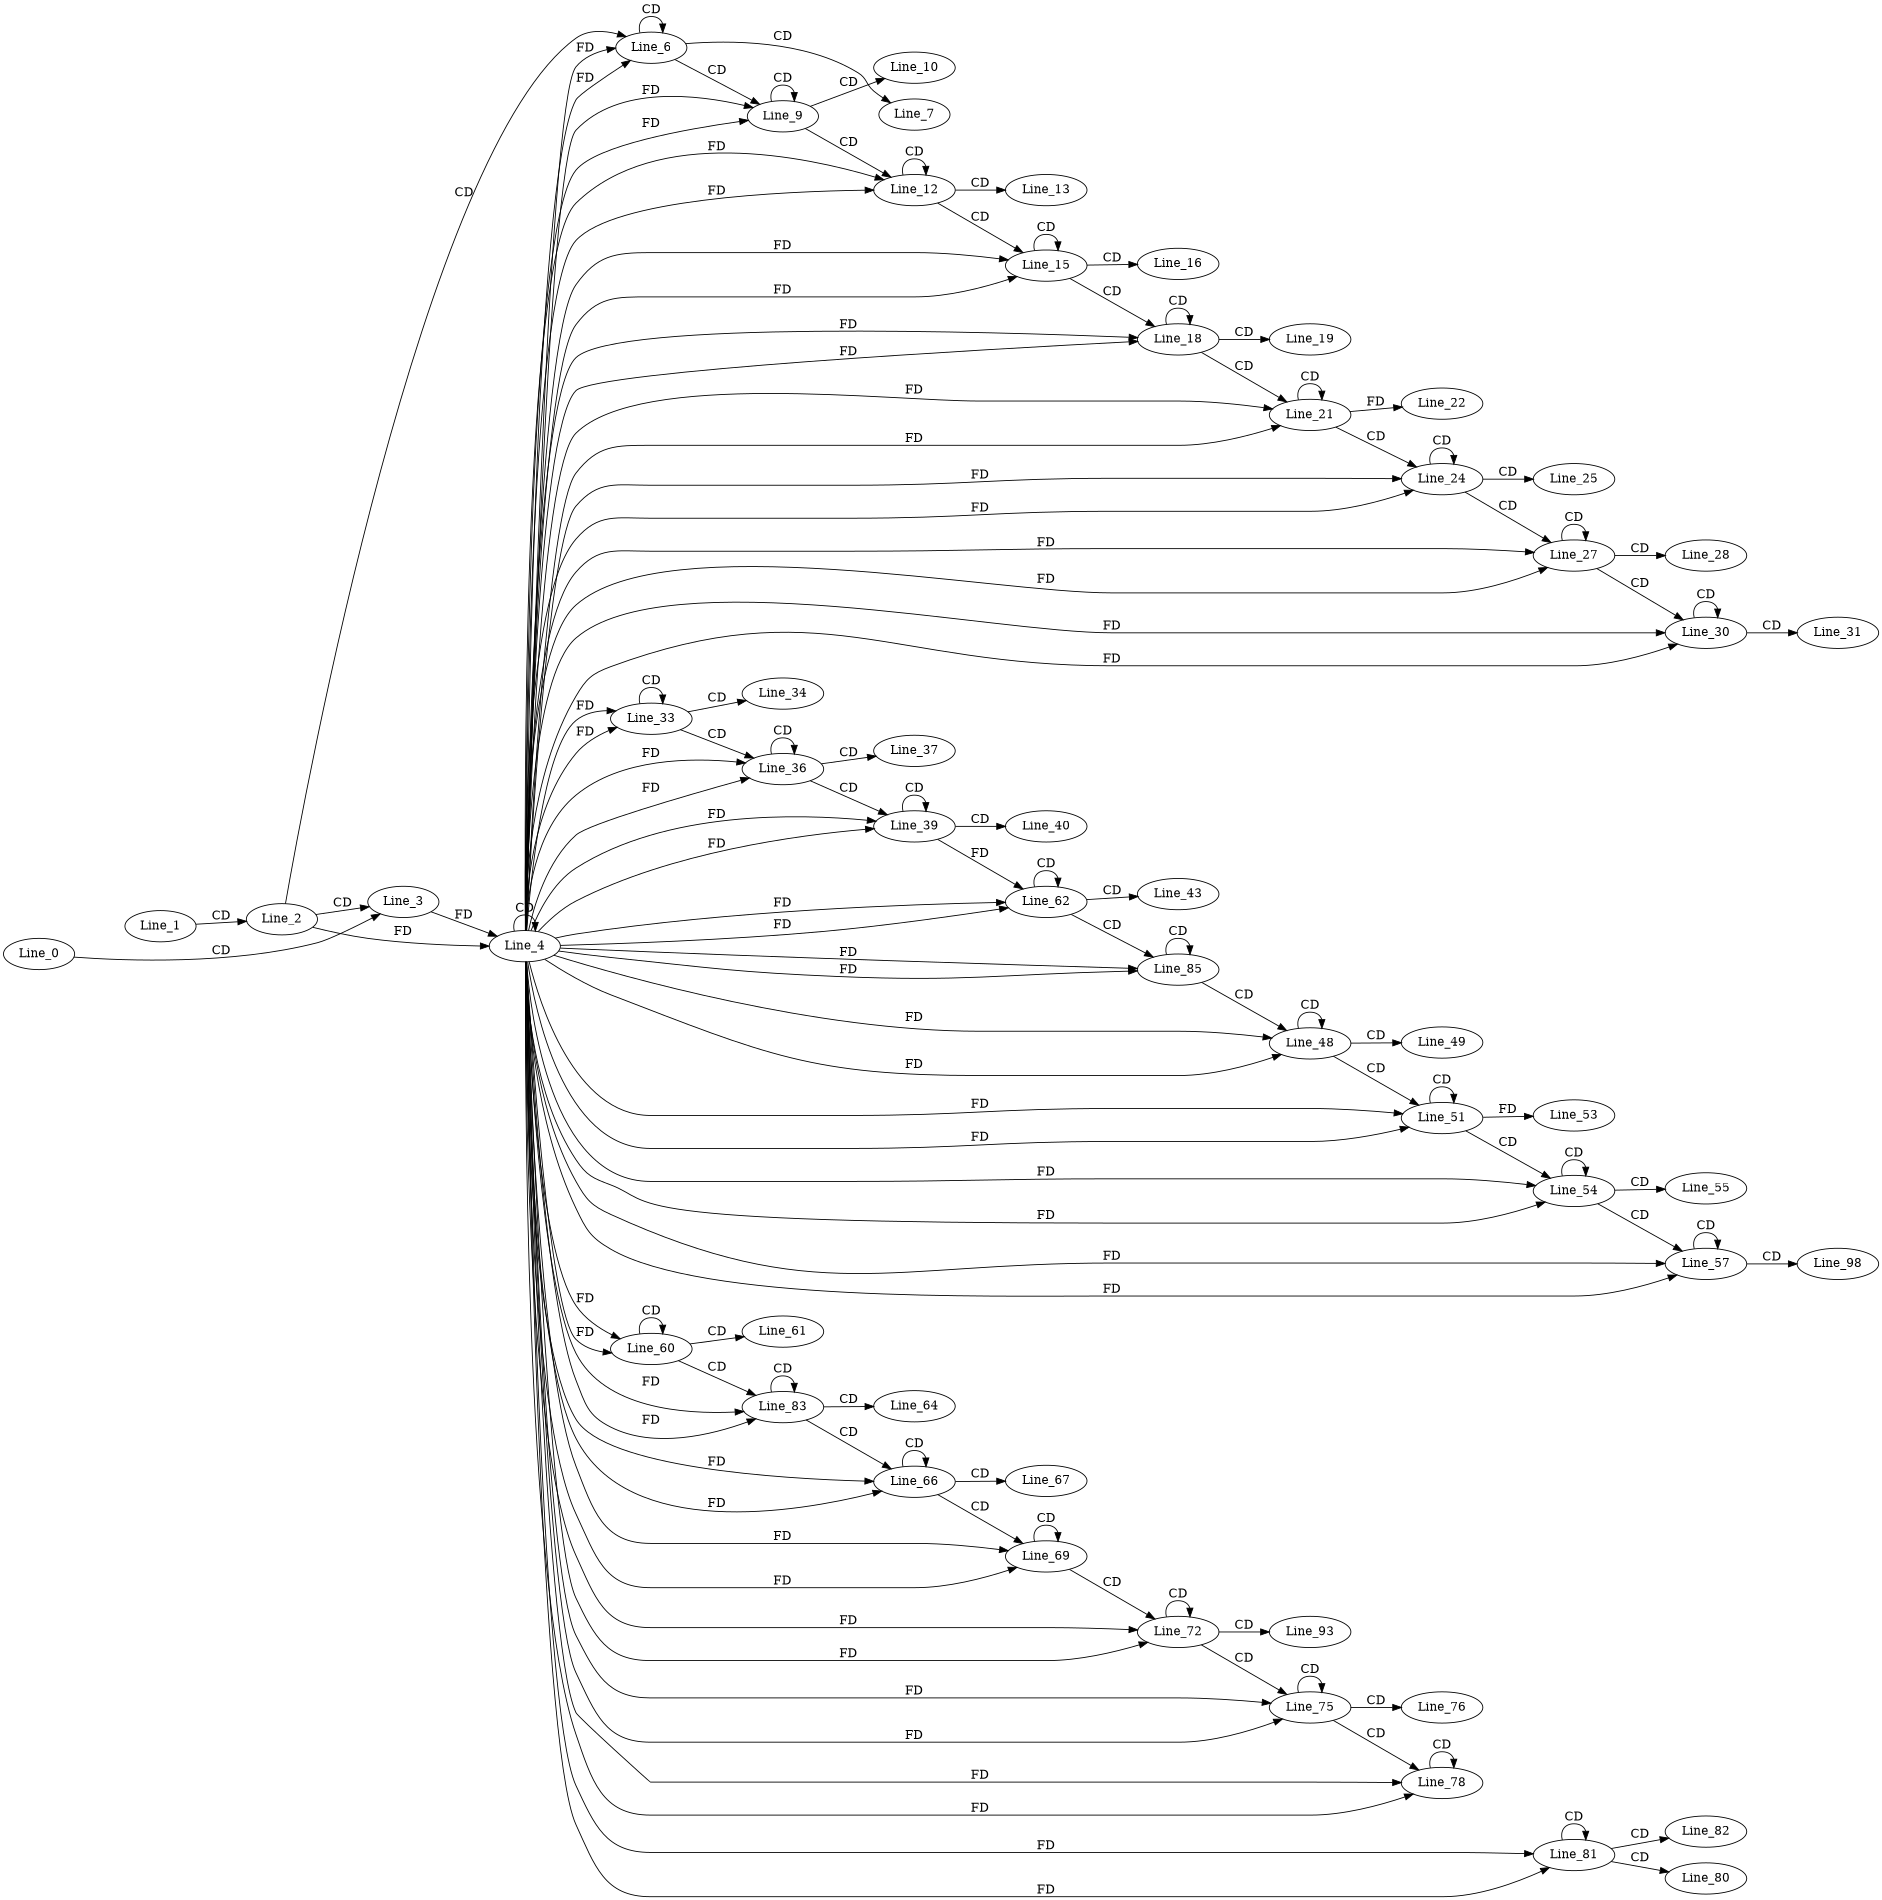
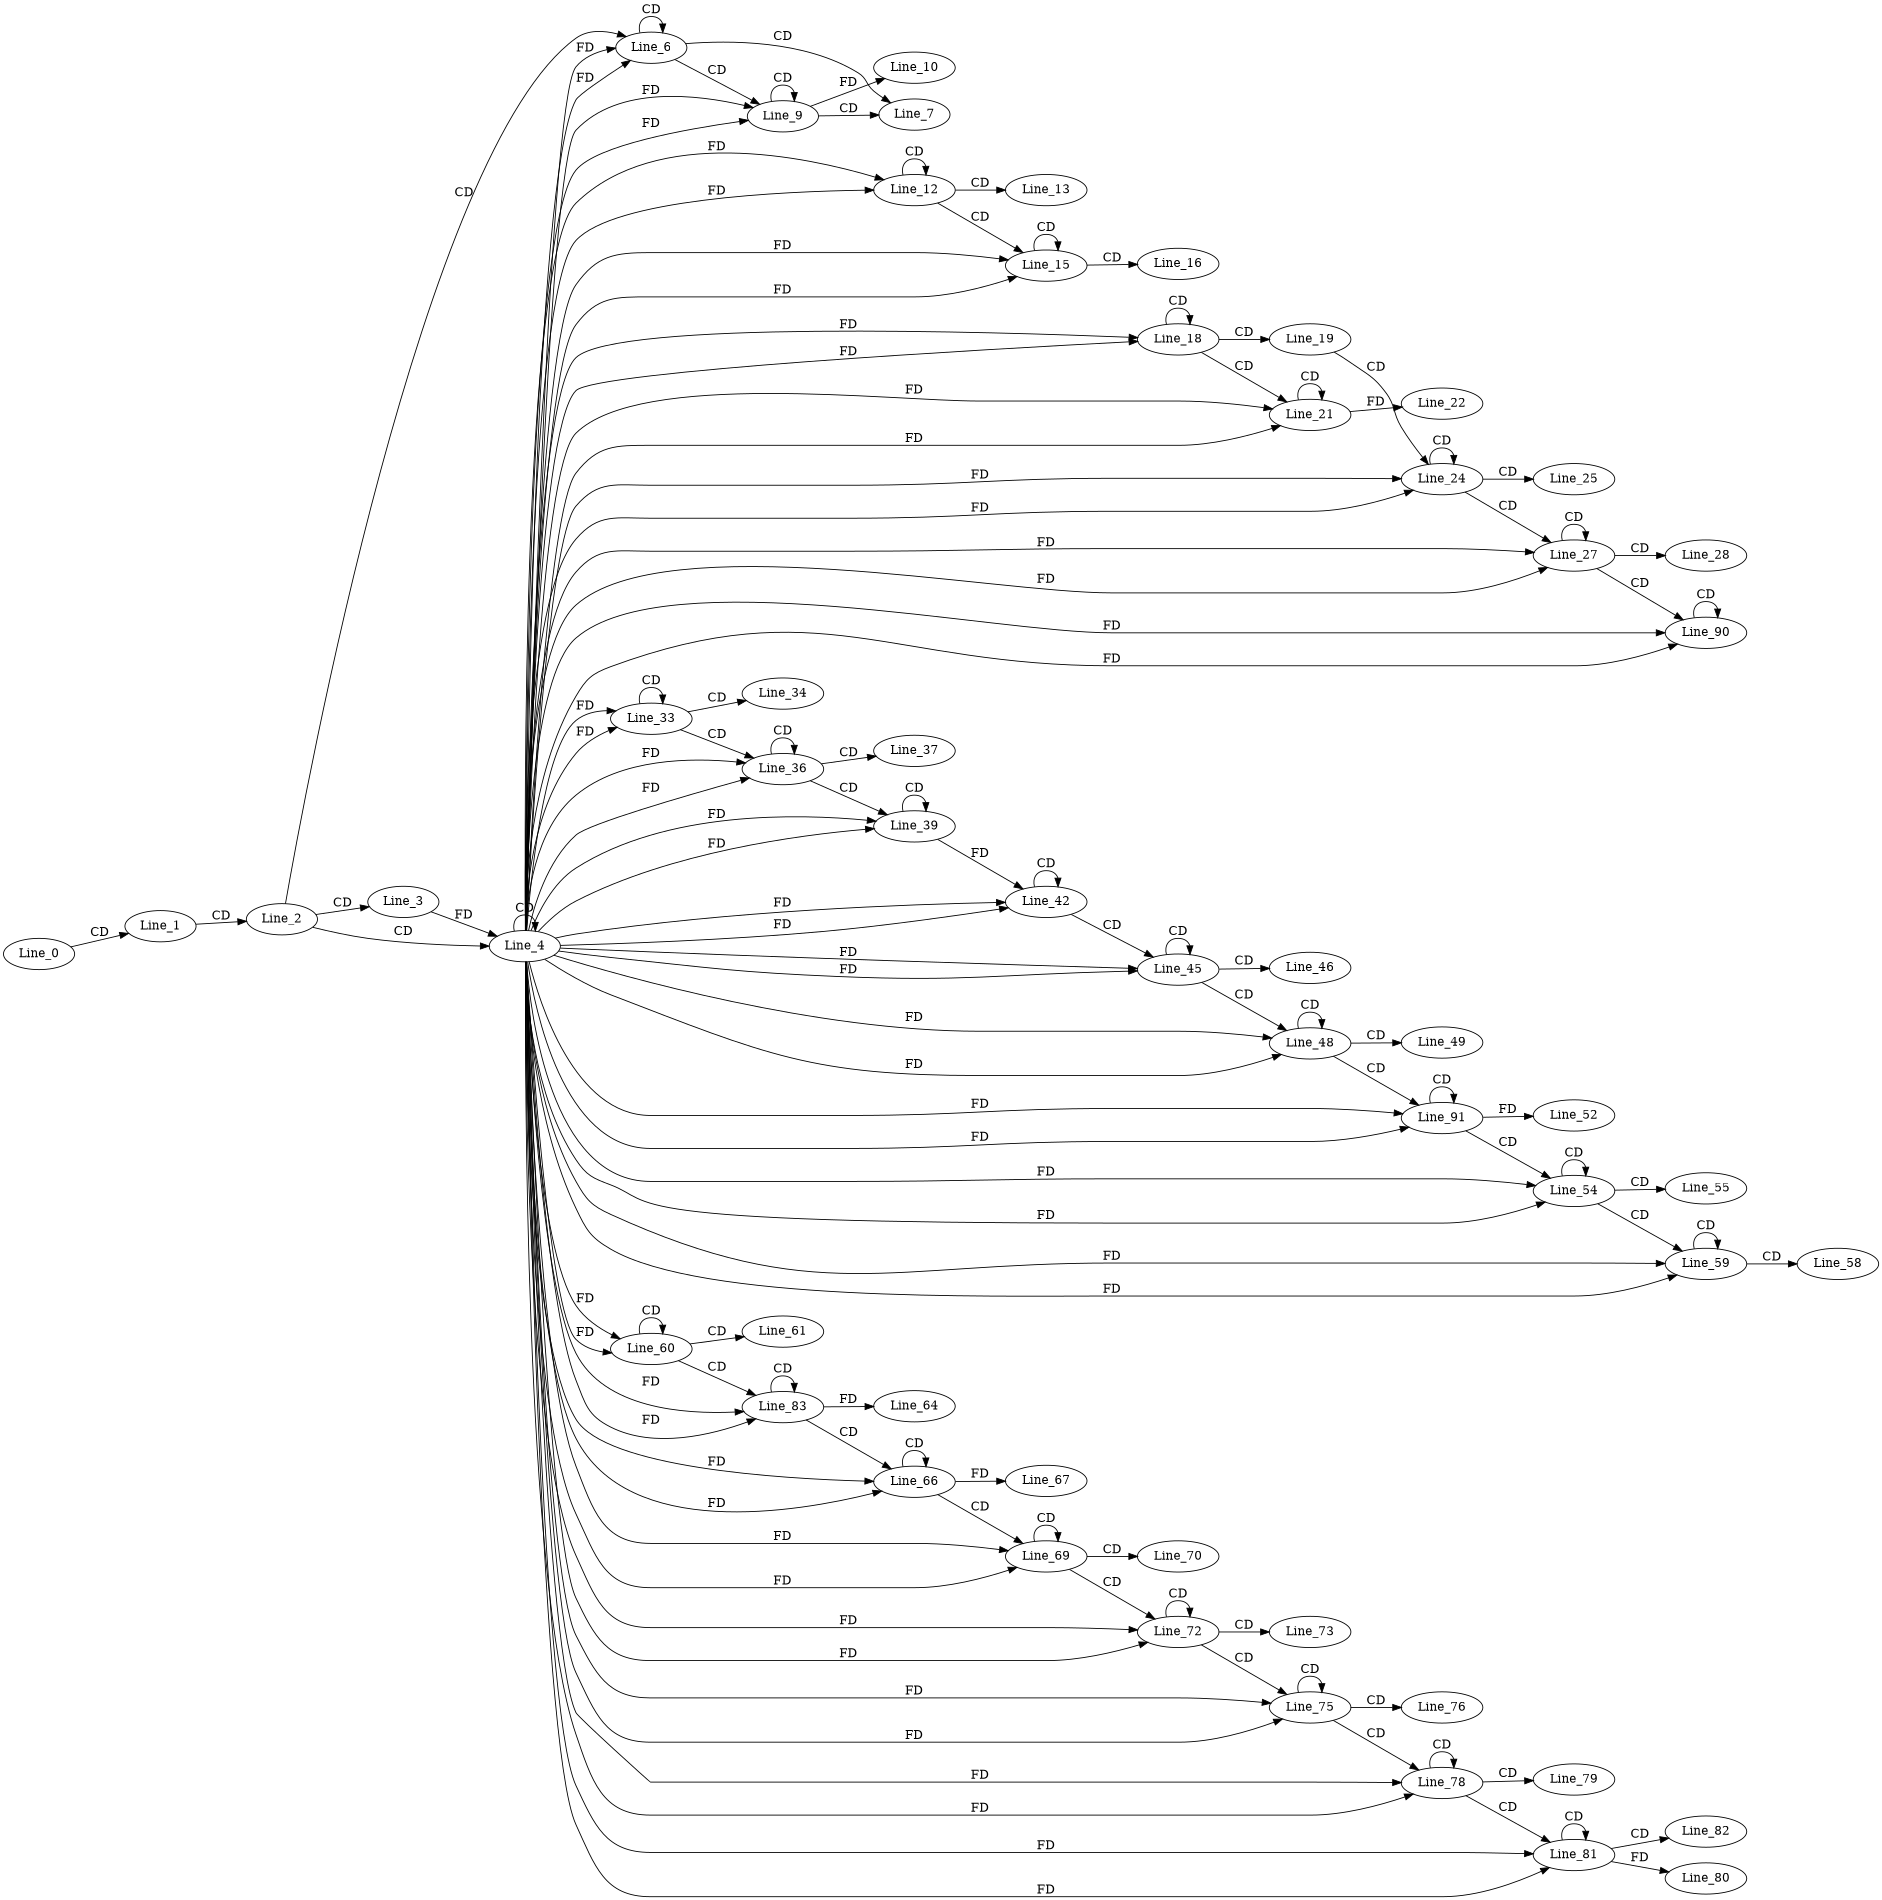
edge "Line_9" -> "Line_10": label "CD" -> "FD"
edge "Line_9" -> "Line_12": now "Line_9" -> "Line_7"
edge "Line_15" -> "Line_18": removed, label "CD"
edge "Line_21" -> "Line_24": now "Line_19" -> "Line_24"
node "Line_30": label "Line_30" -> "Line_90"
node "Line_31": removed
node "Line_40": removed
node "Line_43": removed
node "Line_62": label "Line_62" -> "Line_42"
edge "Line_2" -> "Line_4": label "FD" -> "CD"
edge "Line_0" -> "Line_3": now "Line_0" -> "Line_1"
node "Line_46": added
node "Line_85": label "Line_85" -> "Line_45"
node "Line_53": label "Line_53" -> "Line_52"
node "Line_51": label "Line_51" -> "Line_91"
node "Line_57": label "Line_57" -> "Line_59"
node "Line_98": label "Line_98" -> "Line_58"
edge "Line_83" -> "Line_64": label "CD" -> "FD"
edge "Line_66" -> "Line_67": label "CD" -> "FD"
node "Line_70": added
node "Line_93": label "Line_93" -> "Line_73"
node "Line_79": added
edge "Line_78" -> "Line_81": added, label "CD"
edge "Line_81" -> "Line_80": label "CD" -> "FD"
